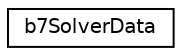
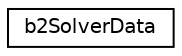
node "b7SolverData": label "b7SolverData" -> "b2SolverData"
